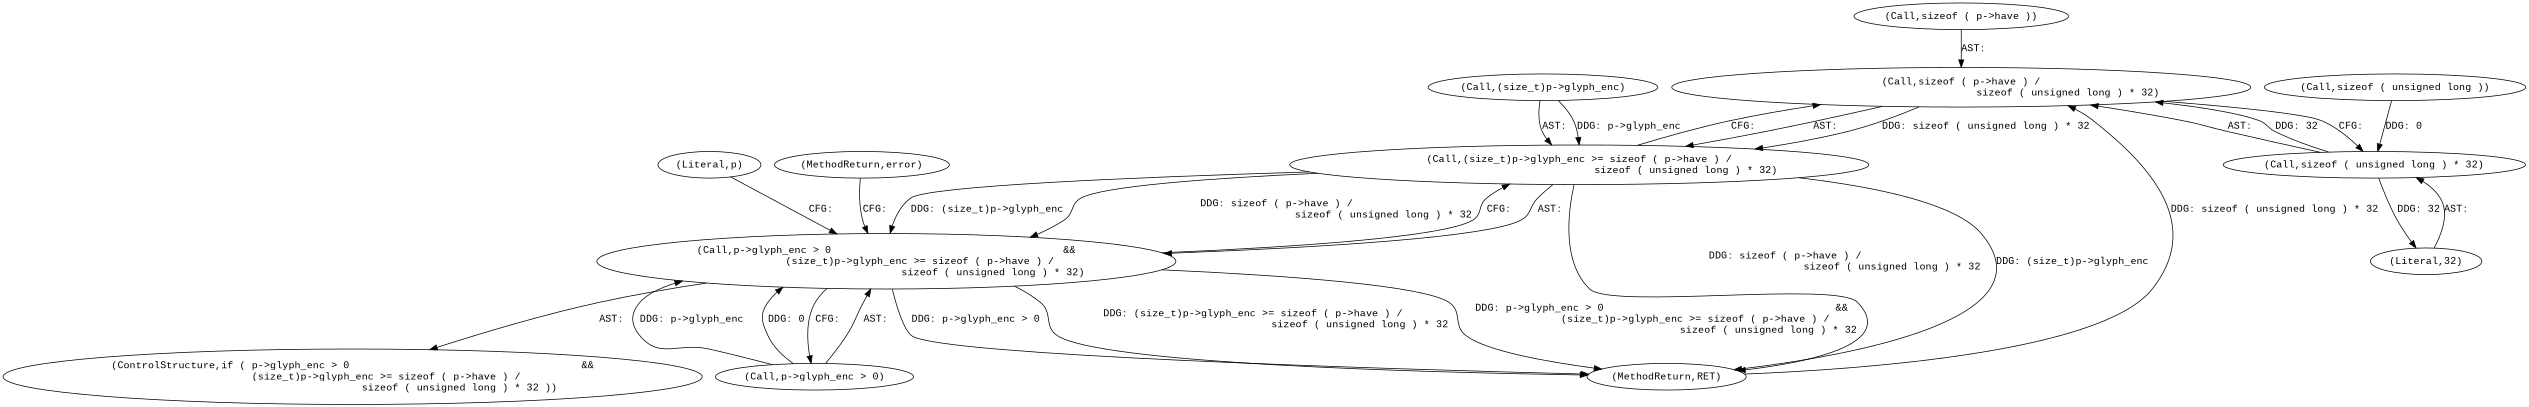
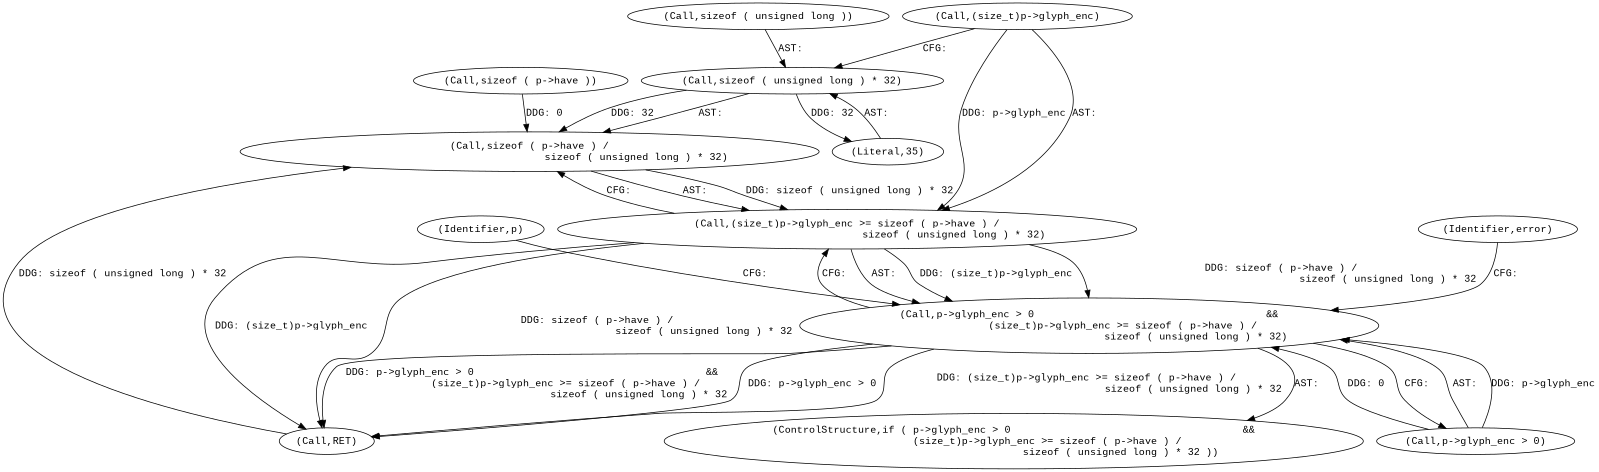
edge "(Call,sizeof ( p->have ))" -> "(Call,sizeof ( p->have ) / sizeof ( unsigned long ) * 32)": label "AST: " -> "DDG: 0"
edge "(Call,sizeof ( p->have ) / sizeof ( unsigned long ) * 32)" -> "(Call,sizeof ( unsigned long ) * 32)": now "(Call,(size_t)p->glyph_enc)" -> "(Call,sizeof ( unsigned long ) * 32)"
edge "(Call,sizeof ( unsigned long ))" -> "(Call,sizeof ( unsigned long ) * 32)": label "DDG: 0" -> "AST: "
node "(Literal,p)": label "(Literal,p)" -> "(Identifier,p)"
node "(MethodReturn,error)": label "(MethodReturn,error)" -> "(Identifier,error)"
node "(Literal,32)": label "(Literal,32)" -> "(Literal,35)"
node "(MethodReturn,RET)": label "(MethodReturn,RET)" -> "(Call,RET)"
